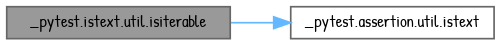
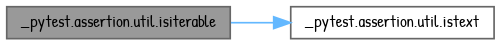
node "_pytest.istext.util.isiterable": label "_pytest.istext.util.isiterable" -> "_pytest.assertion.util.isiterable"
